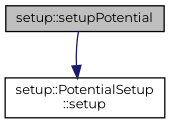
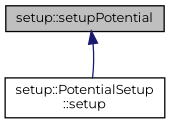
edge "setup::setupPotential" -> "setup::PotentialSetup ::setup": reversed
